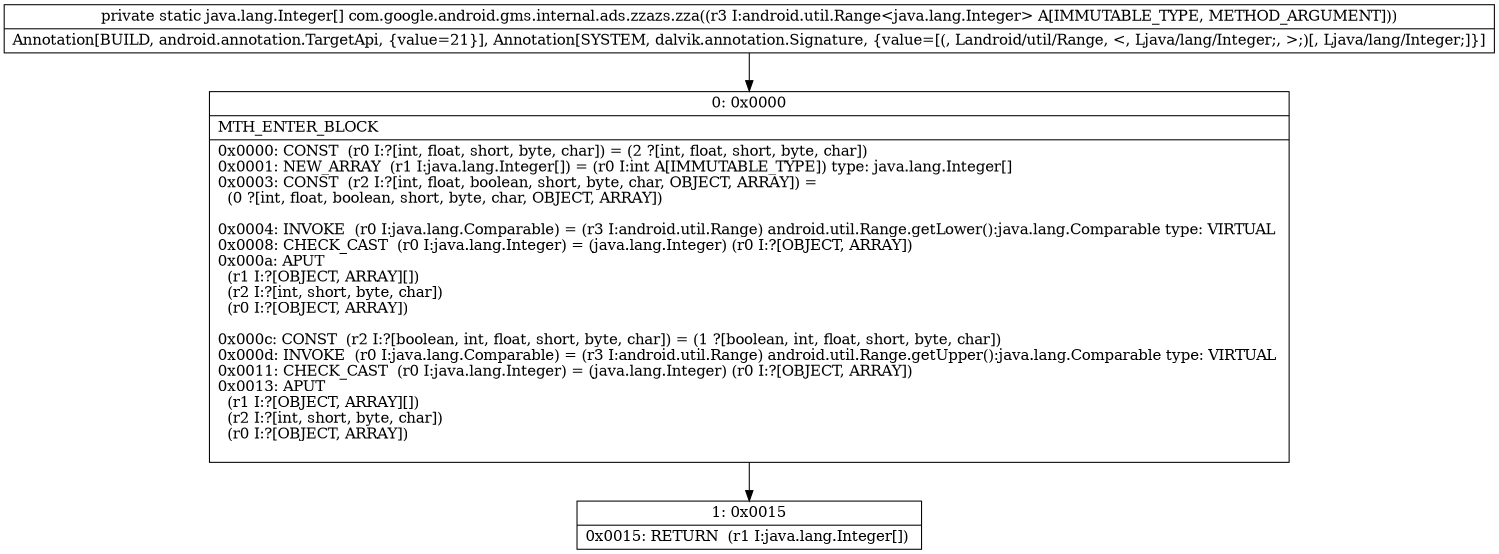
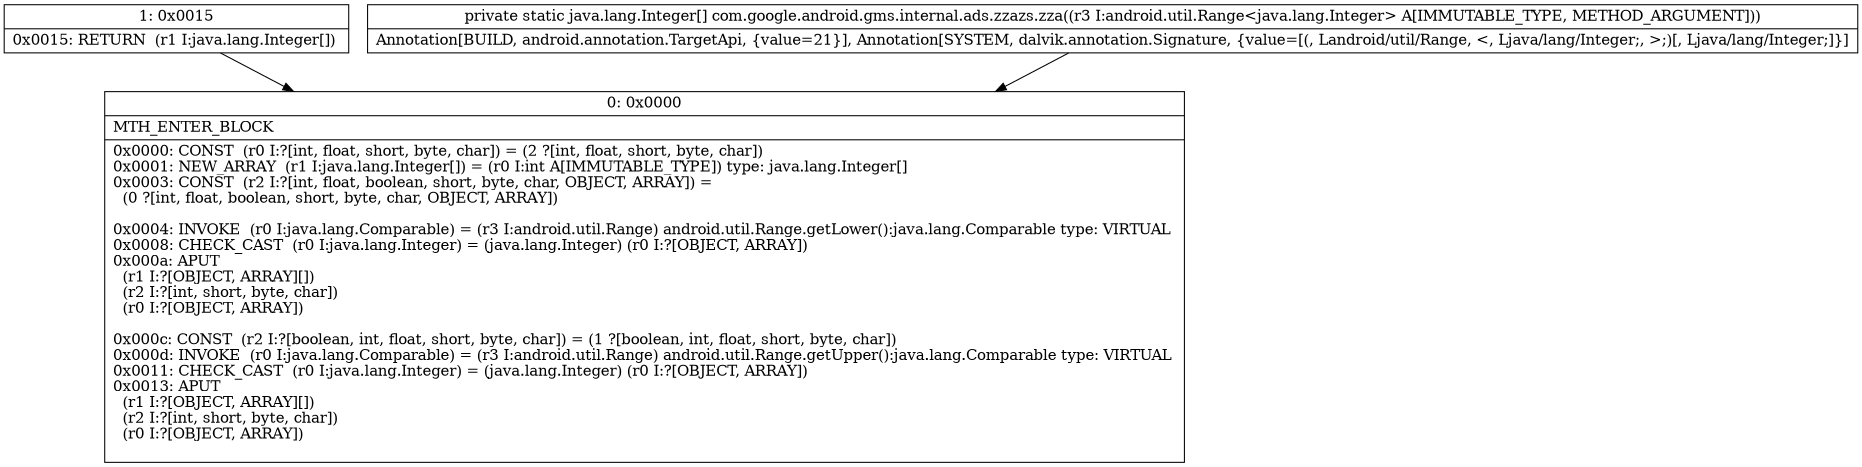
edge "0: 0x0000" -> "1: 0x0015": reversed
